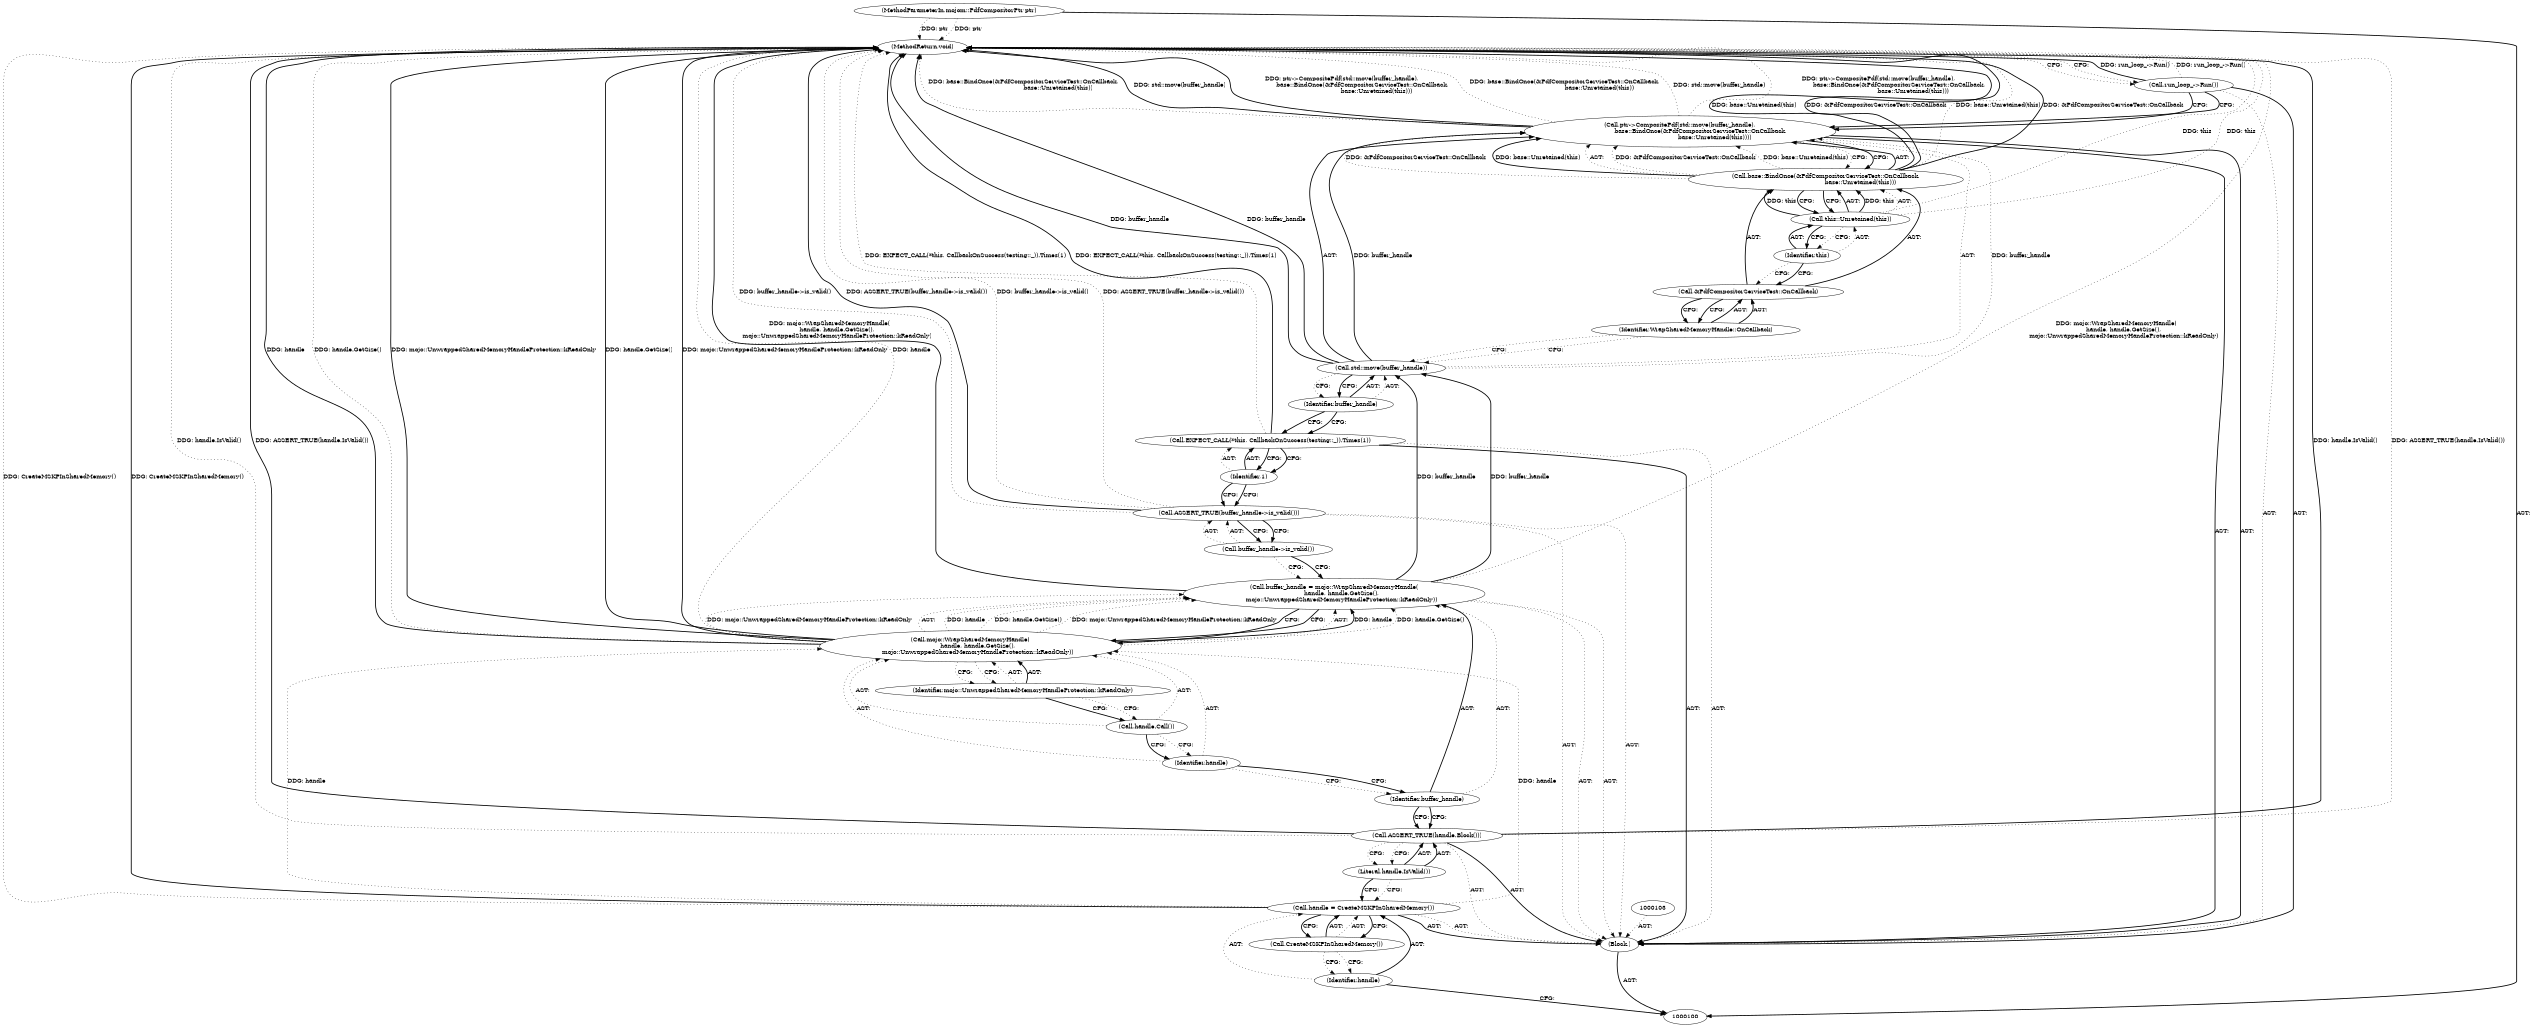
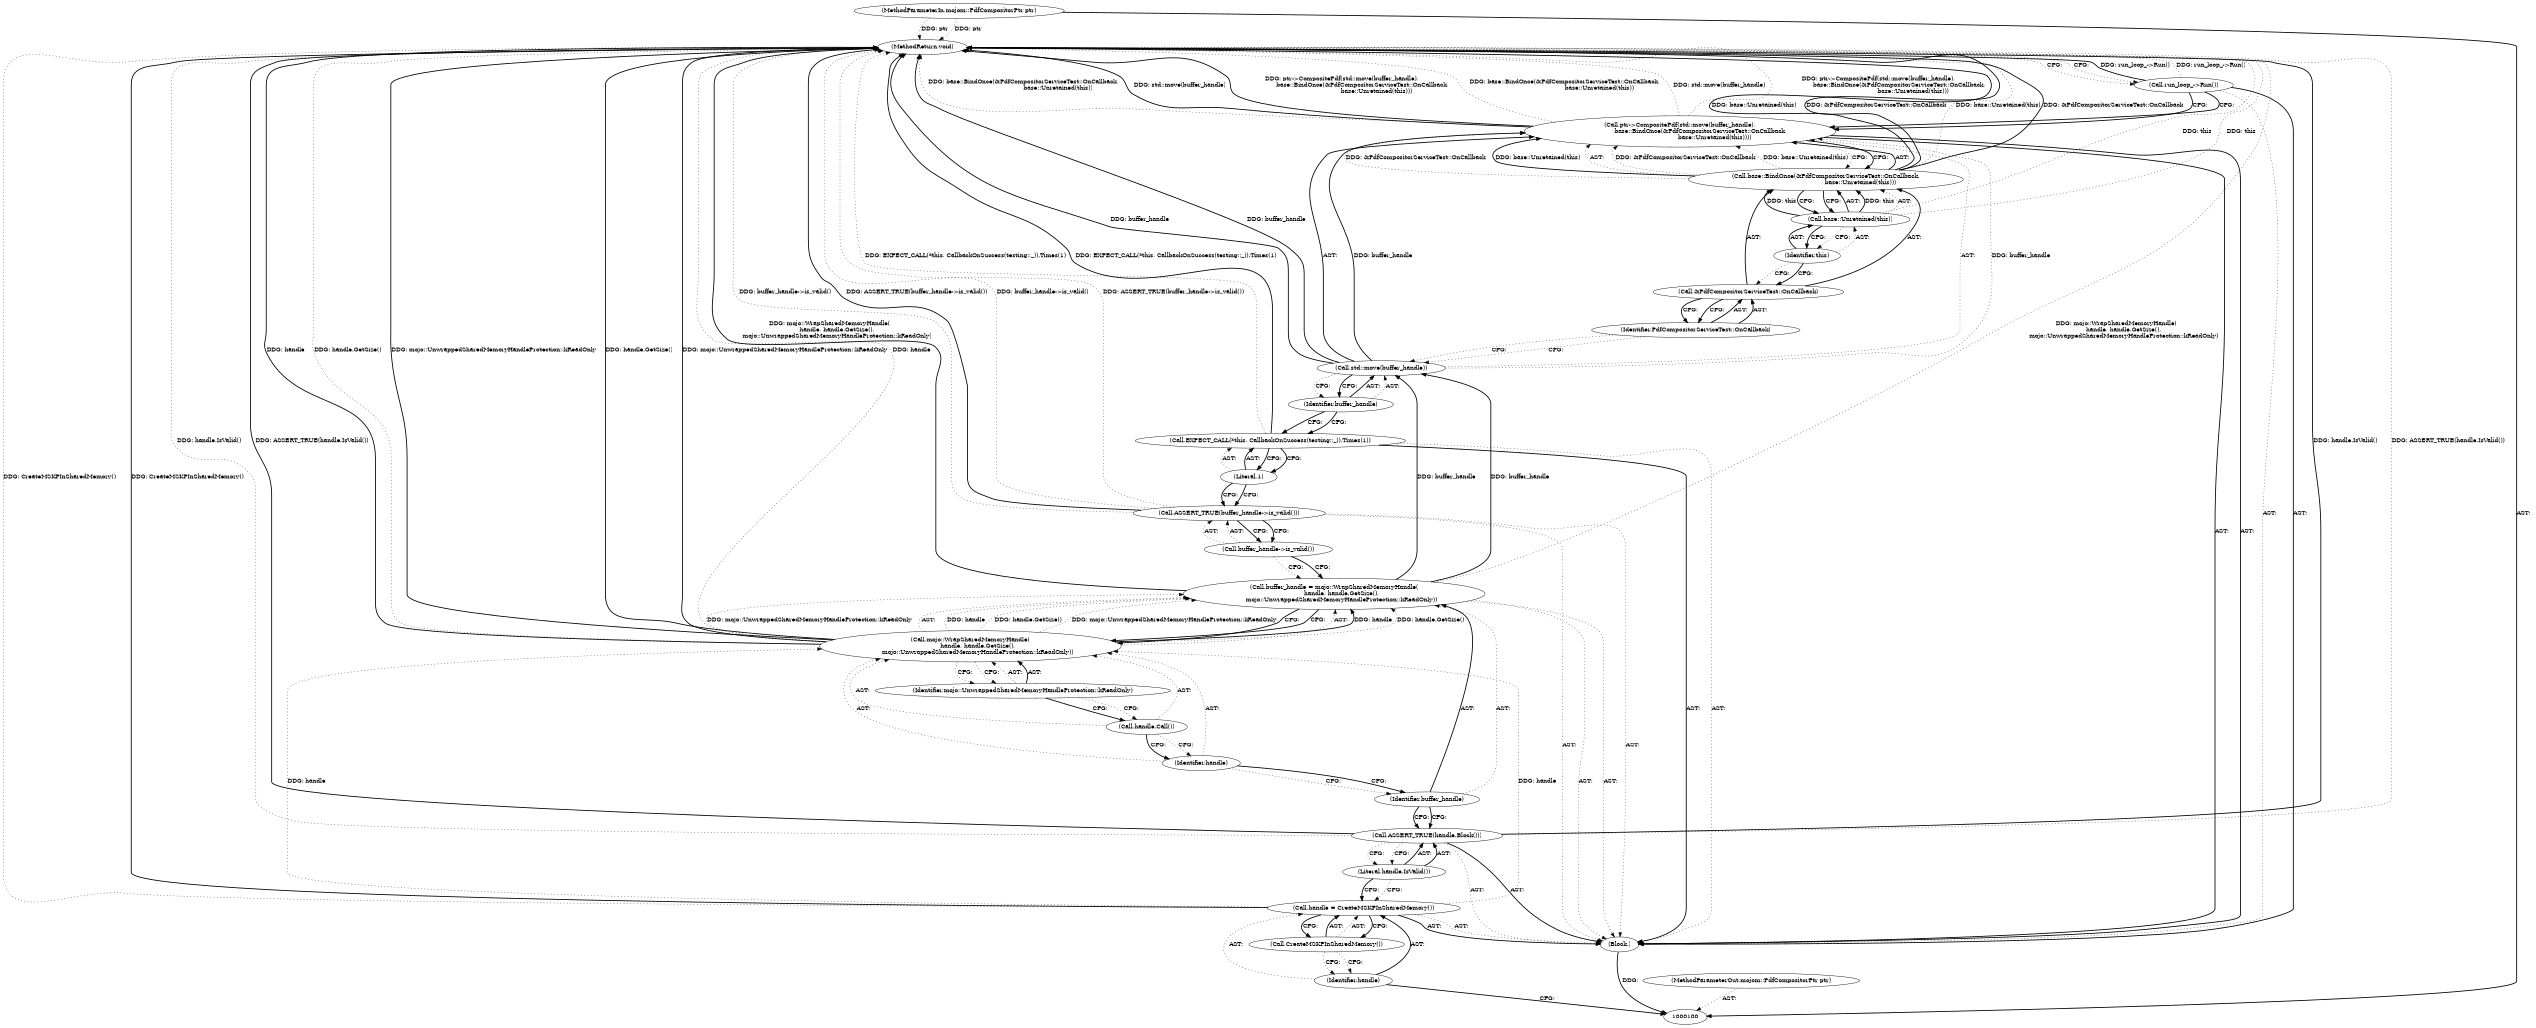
node "(Call,this::Unretained(this))": label "(Call,this::Unretained(this))" -> "(Call,base::Unretained(this))"
node "(Identifier,WrapSharedMemoryHandle::OnCallback)": label "(Identifier,WrapSharedMemoryHandle::OnCallback)" -> "(Identifier,PdfCompositorServiceTest::OnCallback)"
node "(Identifier,1)": label "(Identifier,1)" -> "(Literal,1)"
node "1000103": removed
edge "(Block,)" -> "1000100": label "AST: " -> "DDG: "
node "(MethodParameterOut,mojom::PdfCompositorPtr ptr)": added
